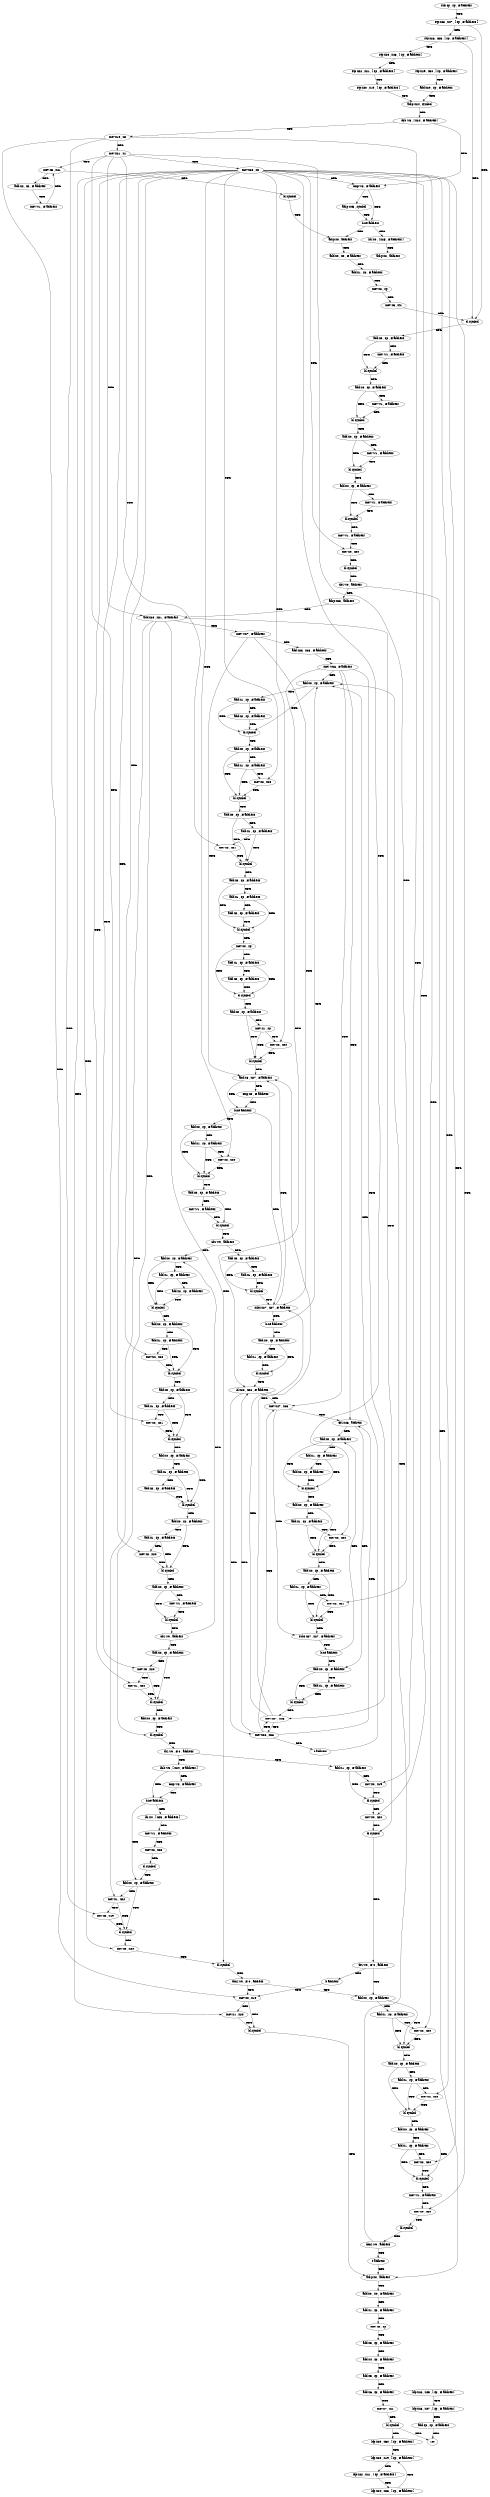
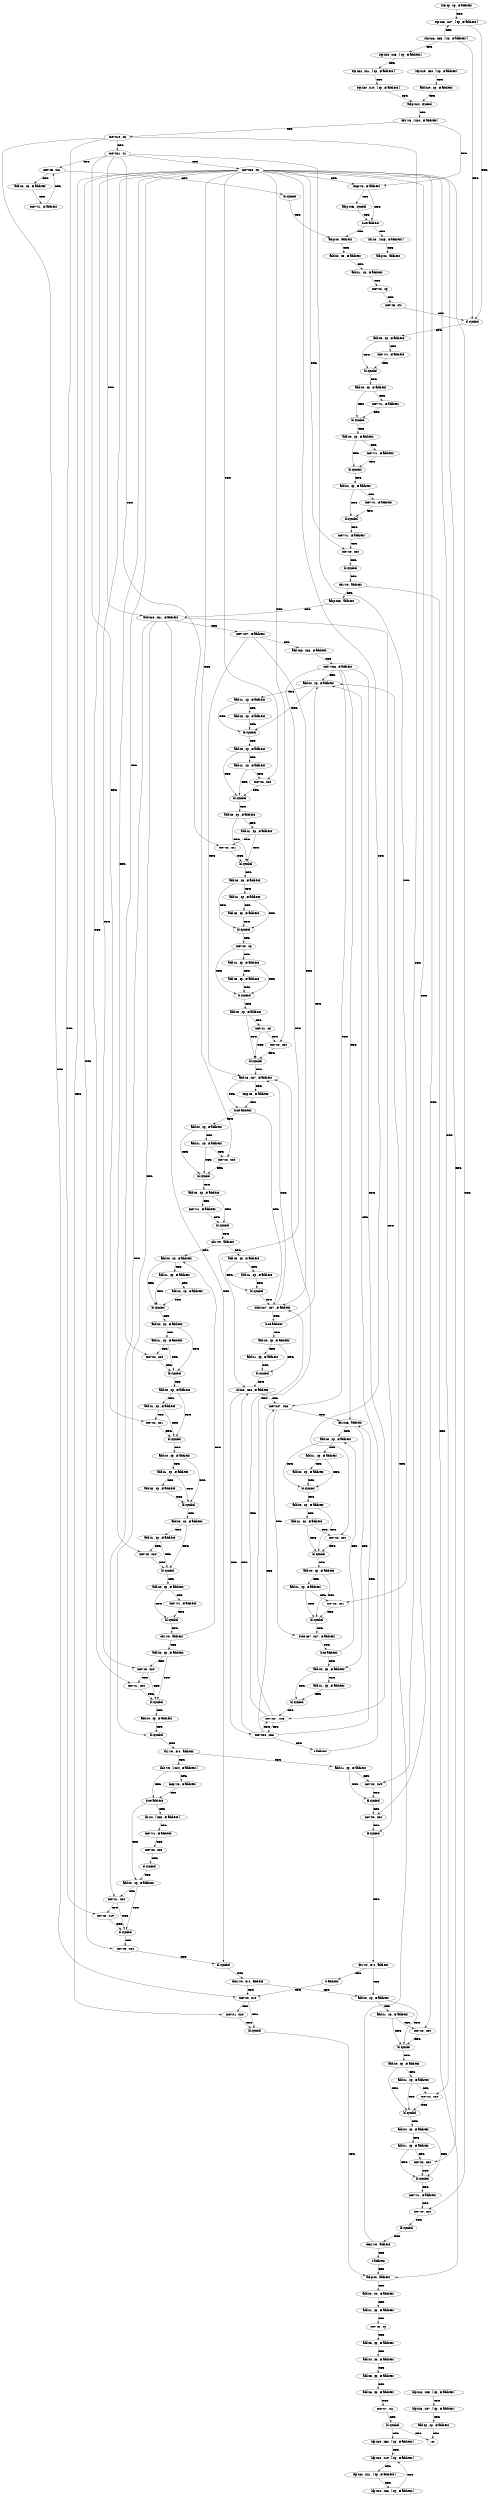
edge "stp x28 , x27 , [ sp , # address ]" -> "stp x26 , x25 , [ sp , # address ]": reversed
edge "ldp x28 , x27 , [ sp , # address ]" -> "add sp , sp , # address": label "DFG" -> "CFG"
